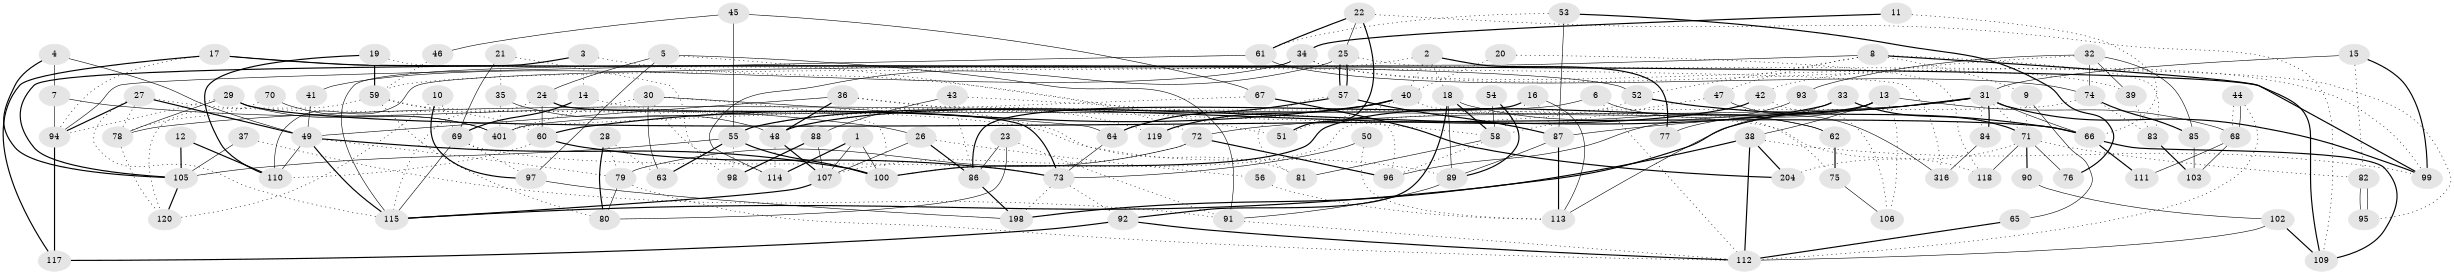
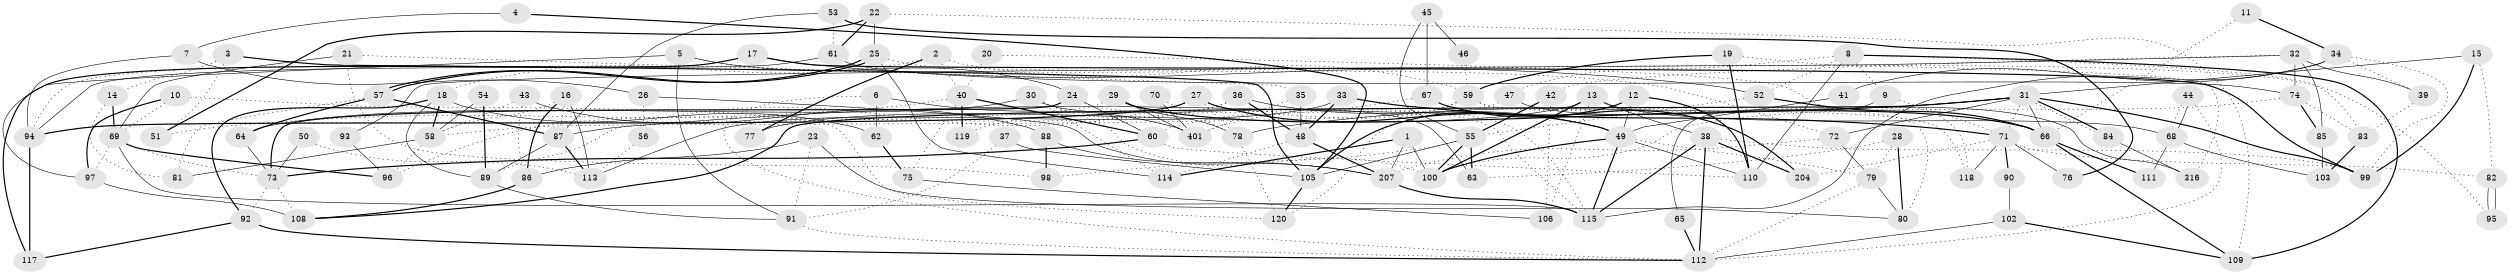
edge "4" -- "49": now "12" -- "49"
edge "26" -- "86": removed
edge "72" -- "96": now "69" -- "96"
node "107": label "107" -> "207"
node "198": label "198" -> "108"
